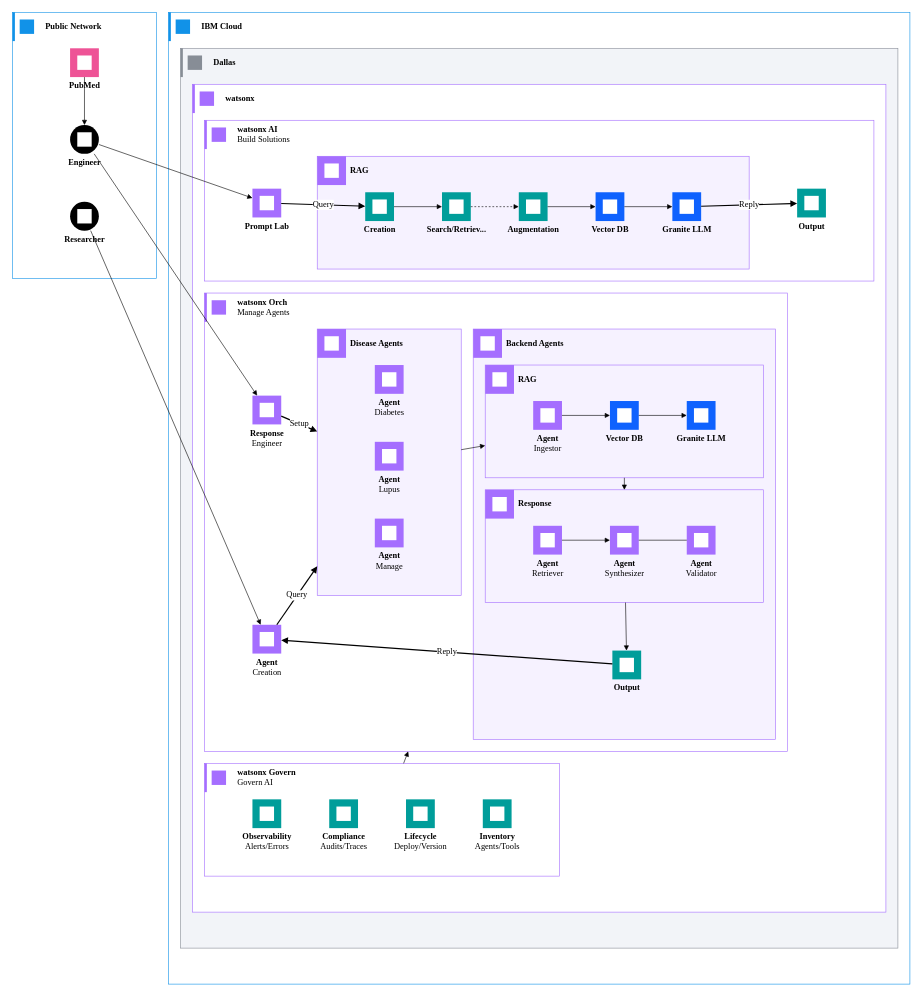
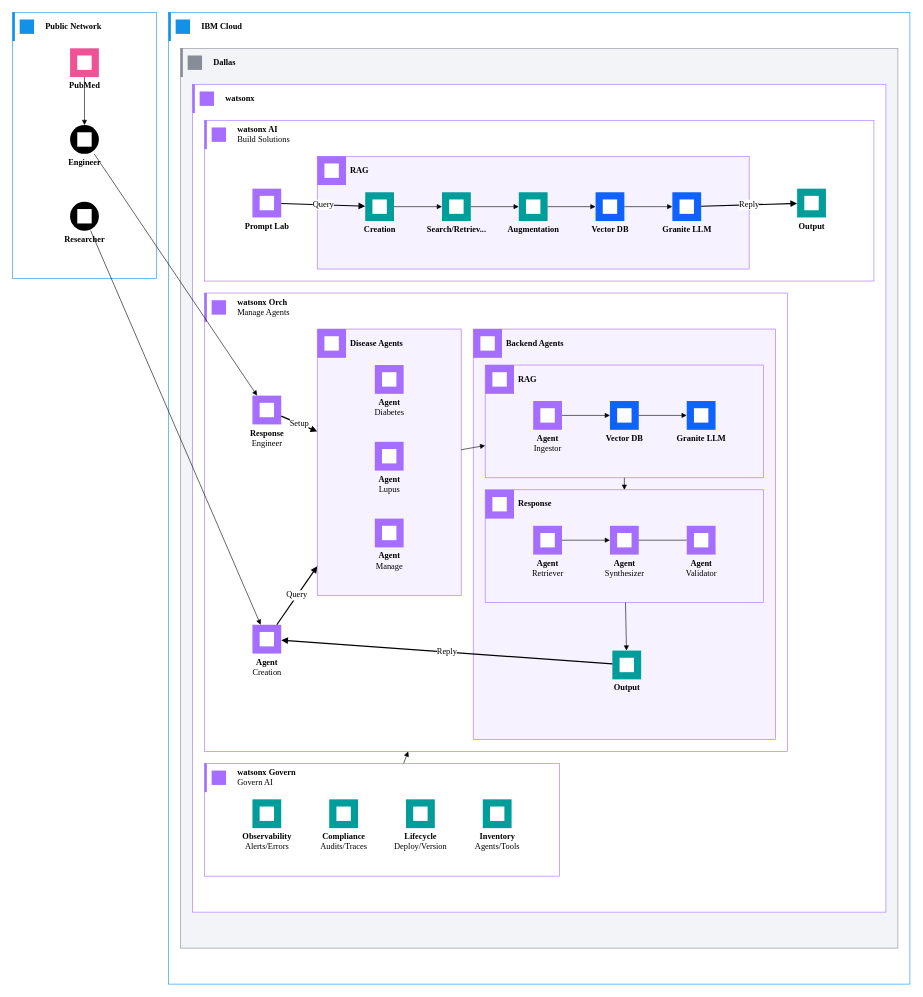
edge "Engineer" -> "Prompt Lab": removed
edge "Search/Retriev..." -> "Augmentation": style dashed -> solid
